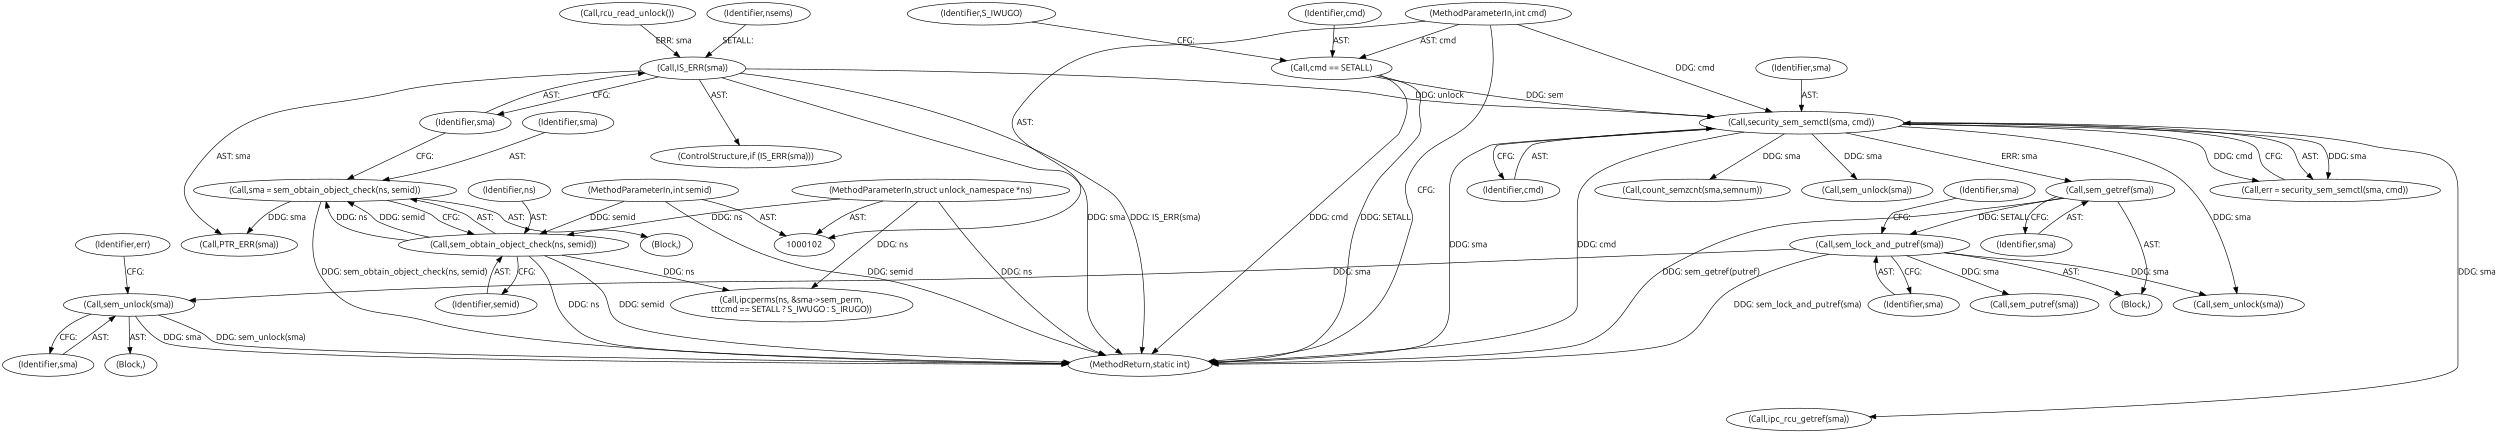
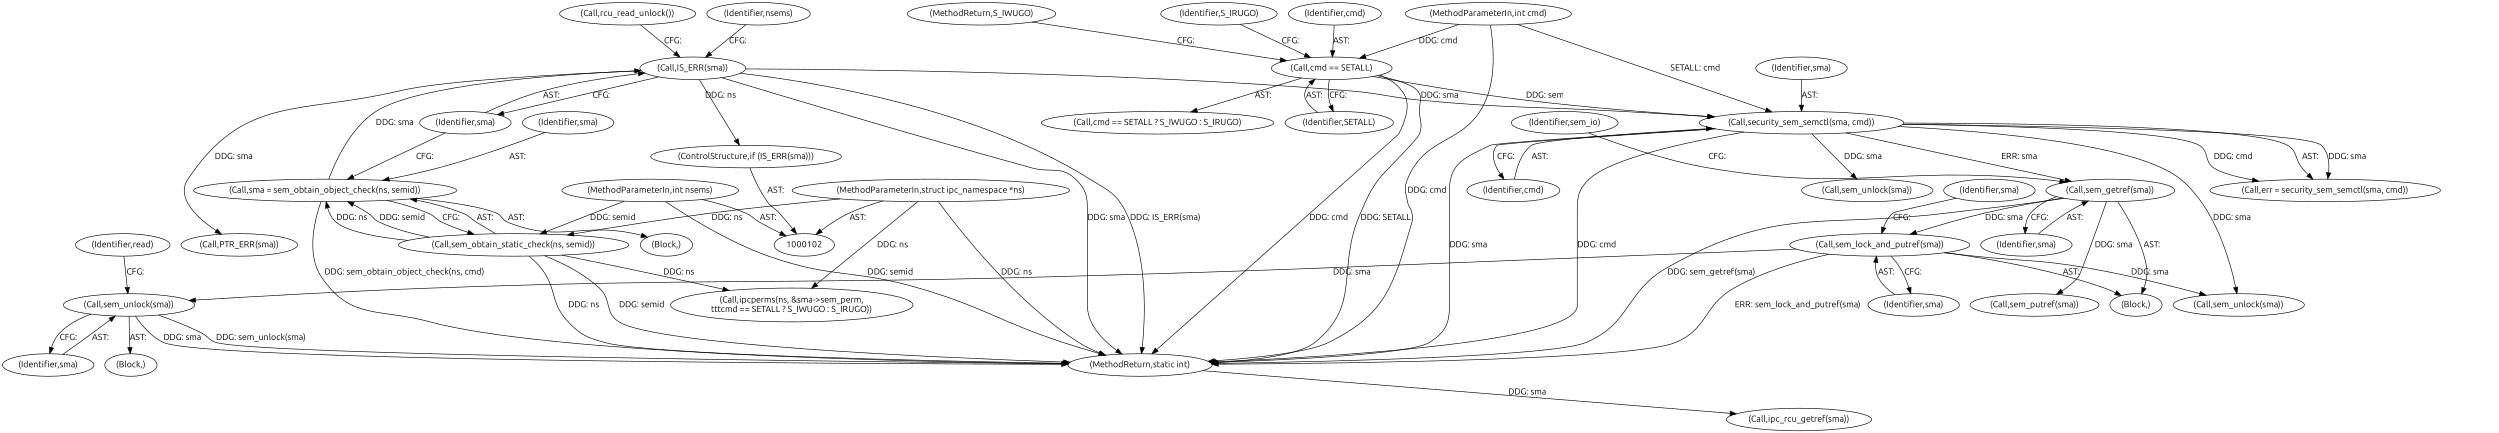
node "(Identifier,S_IWUGO)": label "(Identifier,S_IWUGO)" -> "(MethodReturn,S_IWUGO)"
node "(Identifier,S_IRUGO)": added
edge "(Call,rcu_read_unlock())" -> "(Call,IS_ERR(sma))": label "ERR: sma" -> "CFG: "
edge "(Identifier,nsems)" -> "(Call,IS_ERR(sma))": label "SETALL: " -> "CFG: "
edge "(MethodParameterIn,int cmd)" -> "(Call,cmd == SETALL)": label "AST: cmd" -> "DDG: cmd"
edge "(MethodParameterIn,int cmd)" -> "(Call,security_sem_semctl(sma, cmd))": label "DDG: cmd" -> "SETALL: cmd"
edge "(MethodParameterIn,int cmd)" -> "1000102": now "(ControlStructure,if (IS_ERR(sma)))" -> "1000102"
edge "(Call,IS_ERR(sma))" -> "(ControlStructure,if (IS_ERR(sma)))": label "AST: " -> "DDG: ns"
edge "(Call,IS_ERR(sma))" -> "(Call,security_sem_semctl(sma, cmd))": label "DDG: unlock" -> "DDG: sma"
node "(Call,cmd == SETALL ? S_IWUGO : S_IRUGO)": added
node "(Identifier,SETALL)": added
node "(Identifier,sem_io)": added
edge "(Call,err = security_sem_semctl(sma, cmd))" -> "(Call,security_sem_semctl(sma, cmd))": removed, label "CFG:"
edge "(Call,IS_ERR(sma))" -> "(Call,PTR_ERR(sma))": label "AST: sma" -> "DDG: sma"
node "(Identifier,ns)": removed
node "(MethodParameterIn,int semid)": label "(MethodParameterIn,int semid)" -> "(MethodParameterIn,int nsems)"
node "(MethodParameterIn,struct unlock_namespace *ns)": label "(MethodParameterIn,struct unlock_namespace *ns)" -> "(MethodParameterIn,struct ipc_namespace *ns)"
edge "(MethodParameterIn,int cmd)" -> "(MethodReturn,static int)": label "CFG: " -> "DDG: cmd"
node "(Call,count_semzcnt(sma,semnum))": removed
edge "(Call,sma = sem_obtain_object_check(ns, semid))" -> "(Call,PTR_ERR(sma))": now "(Call,sma = sem_obtain_object_check(ns, semid))" -> "(Call,IS_ERR(sma))"
edge "(Call,sem_getref(sma))" -> "(Call,sem_lock_and_putref(sma))": label "DDG: SETALL" -> "DDG: sma"
node "(Identifier,err)": label "(Identifier,err)" -> "(Identifier,read)"
node "(Call,sem_obtain_object_check(ns, semid))": label "(Call,sem_obtain_object_check(ns, semid))" -> "(Call,sem_obtain_static_check(ns, semid))"
edge "(Call,sma = sem_obtain_object_check(ns, semid))" -> "(MethodReturn,static int)": label "DDG: sem_obtain_object_check(ns, semid)" -> "DDG: sem_obtain_object_check(ns, cmd)"
edge "(Call,sem_getref(sma))" -> "(MethodReturn,static int)": label "DDG: sem_getref(putref)" -> "DDG: sem_getref(sma)"
edge "(Call,sem_lock_and_putref(sma))" -> "(Call,sem_putref(sma))": now "(Call,sem_getref(sma))" -> "(Call,sem_putref(sma))"
edge "(Call,security_sem_semctl(sma, cmd))" -> "(Call,ipc_rcu_getref(sma))": now "(MethodReturn,static int)" -> "(Call,ipc_rcu_getref(sma))"
node "(Identifier,semid)": removed
edge "(Call,sem_lock_and_putref(sma))" -> "(MethodReturn,static int)": label "DDG: sem_lock_and_putref(sma)" -> "ERR: sem_lock_and_putref(sma)"
